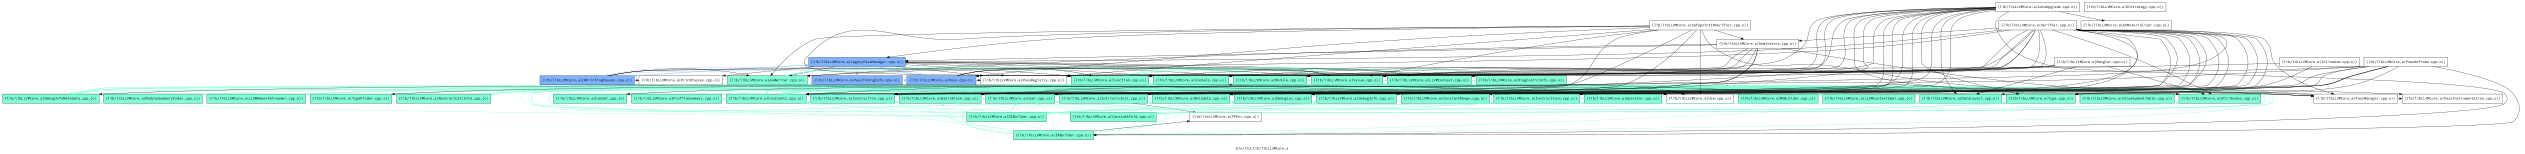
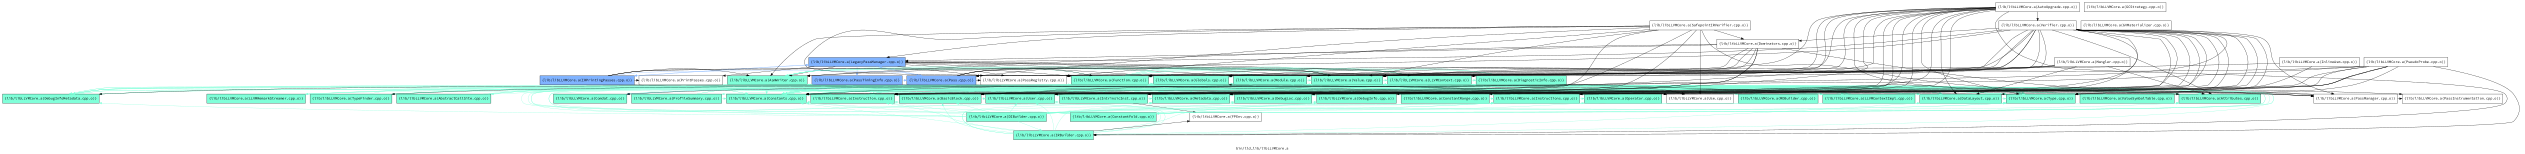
edge "{lib/libLLVMCore.a(AutoUpgrade.cpp.o)}" -> "{lib/libLLVMCore.a(GVMaterializer.cpp.o)}": now "{lib/libLLVMCore.a(AutoUpgrade.cpp.o)}" -> "{lib/libLLVMCore.a(Verifier.cpp.o)}"
edge "{lib/libLLVMCore.a(Pass.cpp.o)}" -> "{lib/libLLVMCore.a(IRPrintingPasses.cpp.o)}": now "{lib/libLLVMCore.a(Pass.cpp.o)}" -> "{lib/libLLVMCore.a(Comdat.cpp.o)}"
node "{lib/libLLVMCore.a(ModuleSummaryIndex.cpp.o)}": removed
